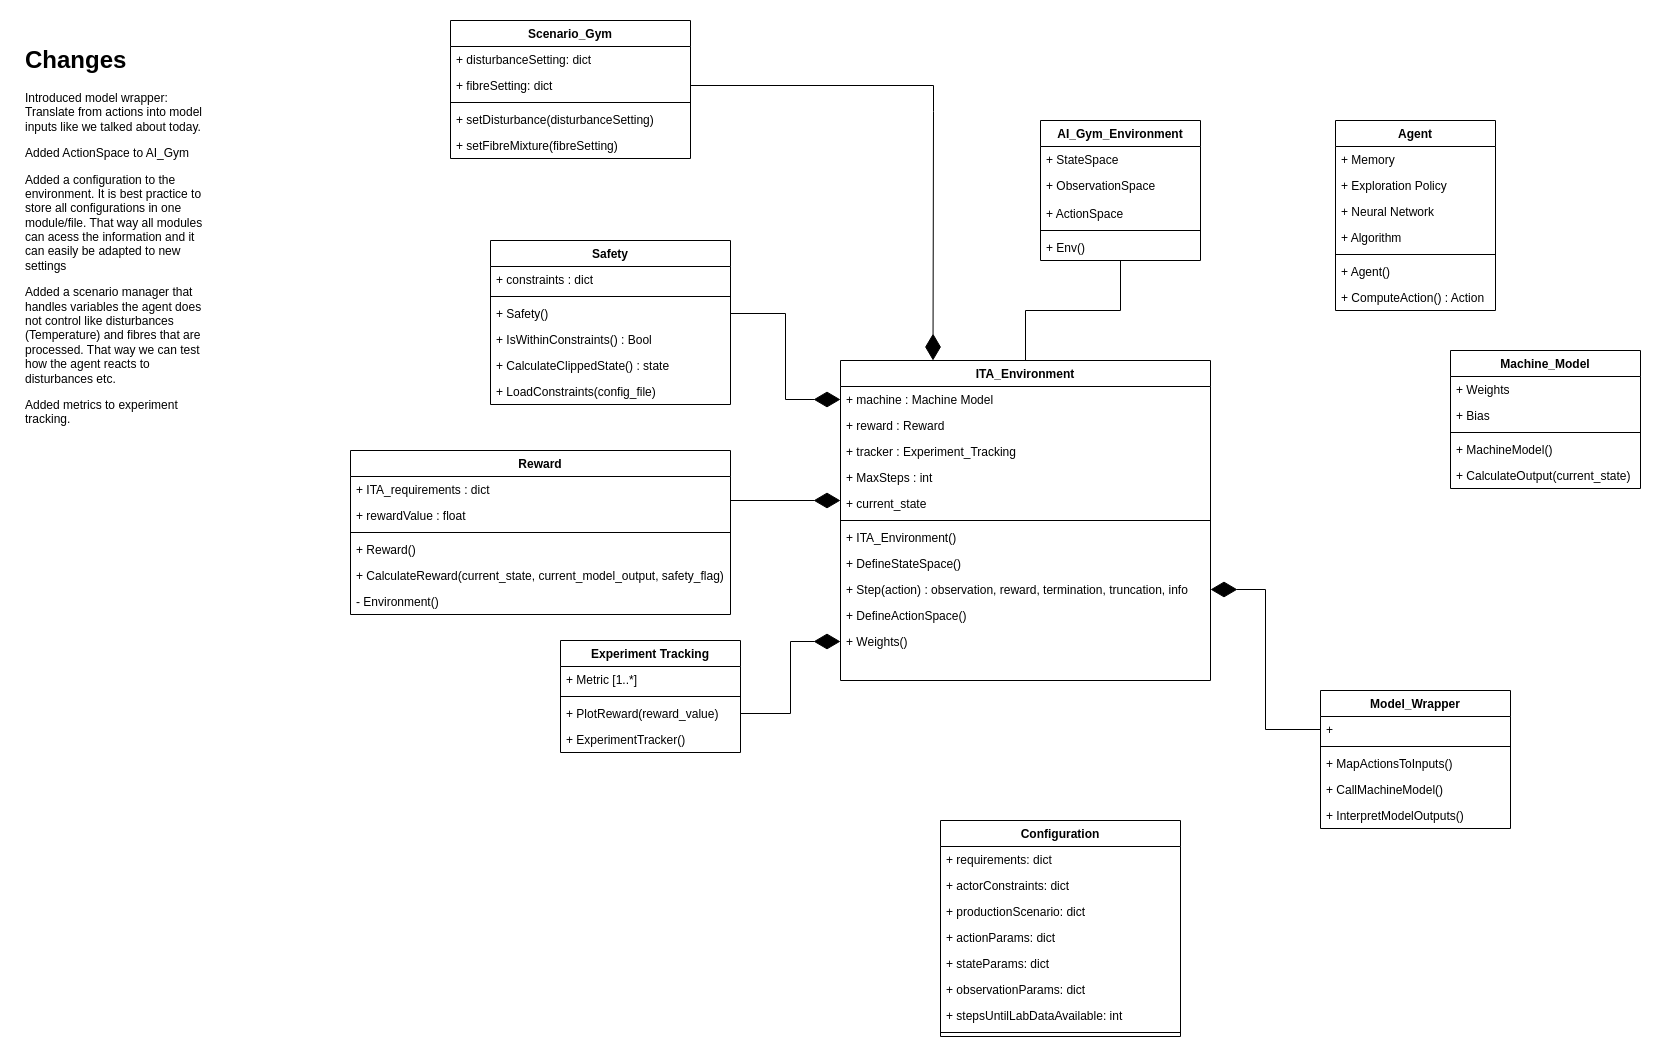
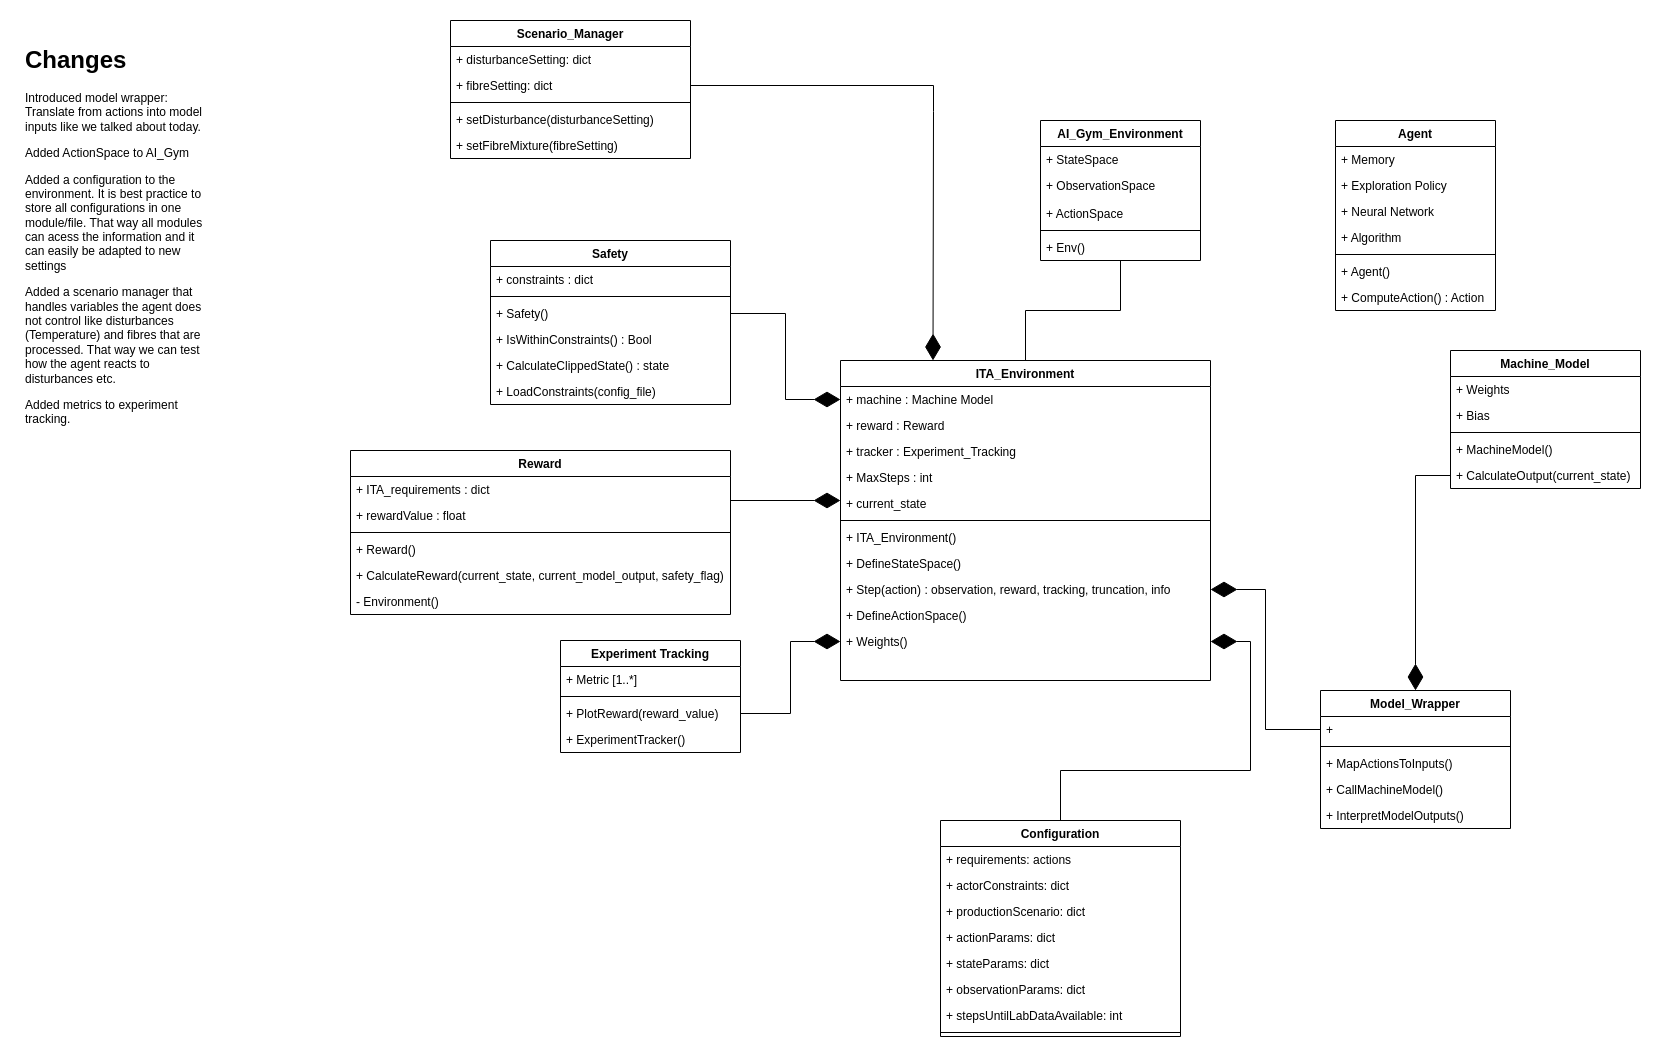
node "Scenario_Gym": label "Scenario_Gym" -> "Scenario_Manager"
edge "+ CalculateOutput(current_state)" -> "Model_Wrapper": added
node "+ Step(action) : observation, reward, termination, truncation, info": label "+ Step(action) : observation, reward, termination, truncation, info" -> "+ Step(action) : observation, reward, tracking, truncation, info"
edge "Configuration" -> "+ Weights()": added
node "+ requirements: dict": label "+ requirements: dict" -> "+ requirements: actions"
